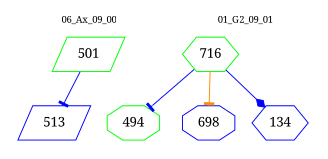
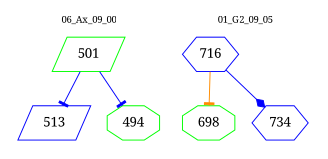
cluster "01_G2_09_01": label "01_G2_09_01" -> "01_G2_09_05"
node "716": color green -> blue
edge "716" -> "494": now "501" -> "494"
node "698": color blue -> green
node "134": label "134" -> "734"
